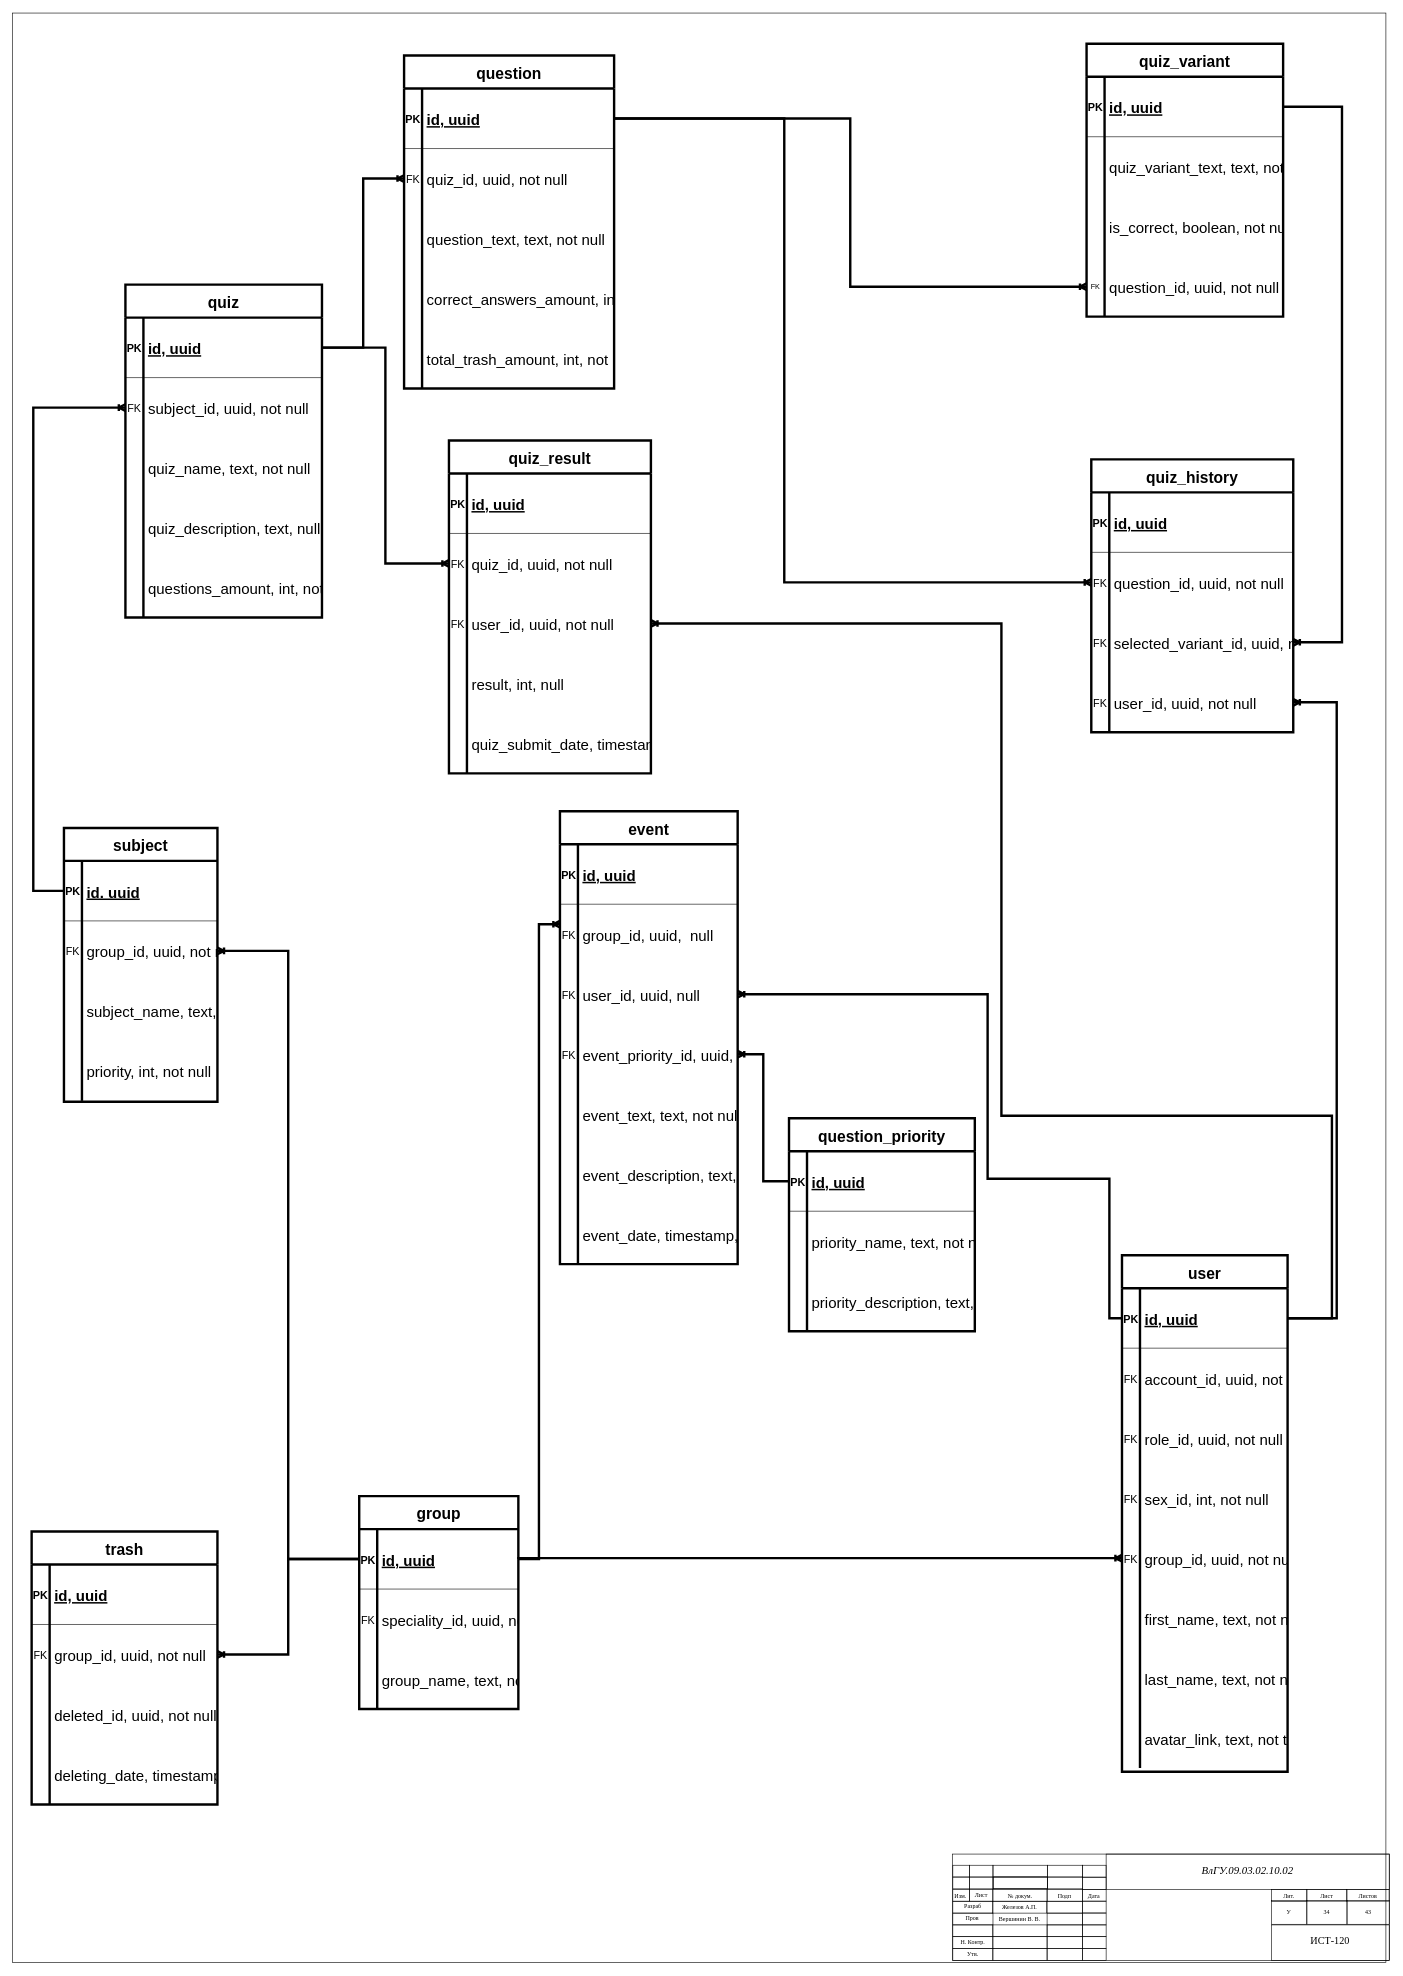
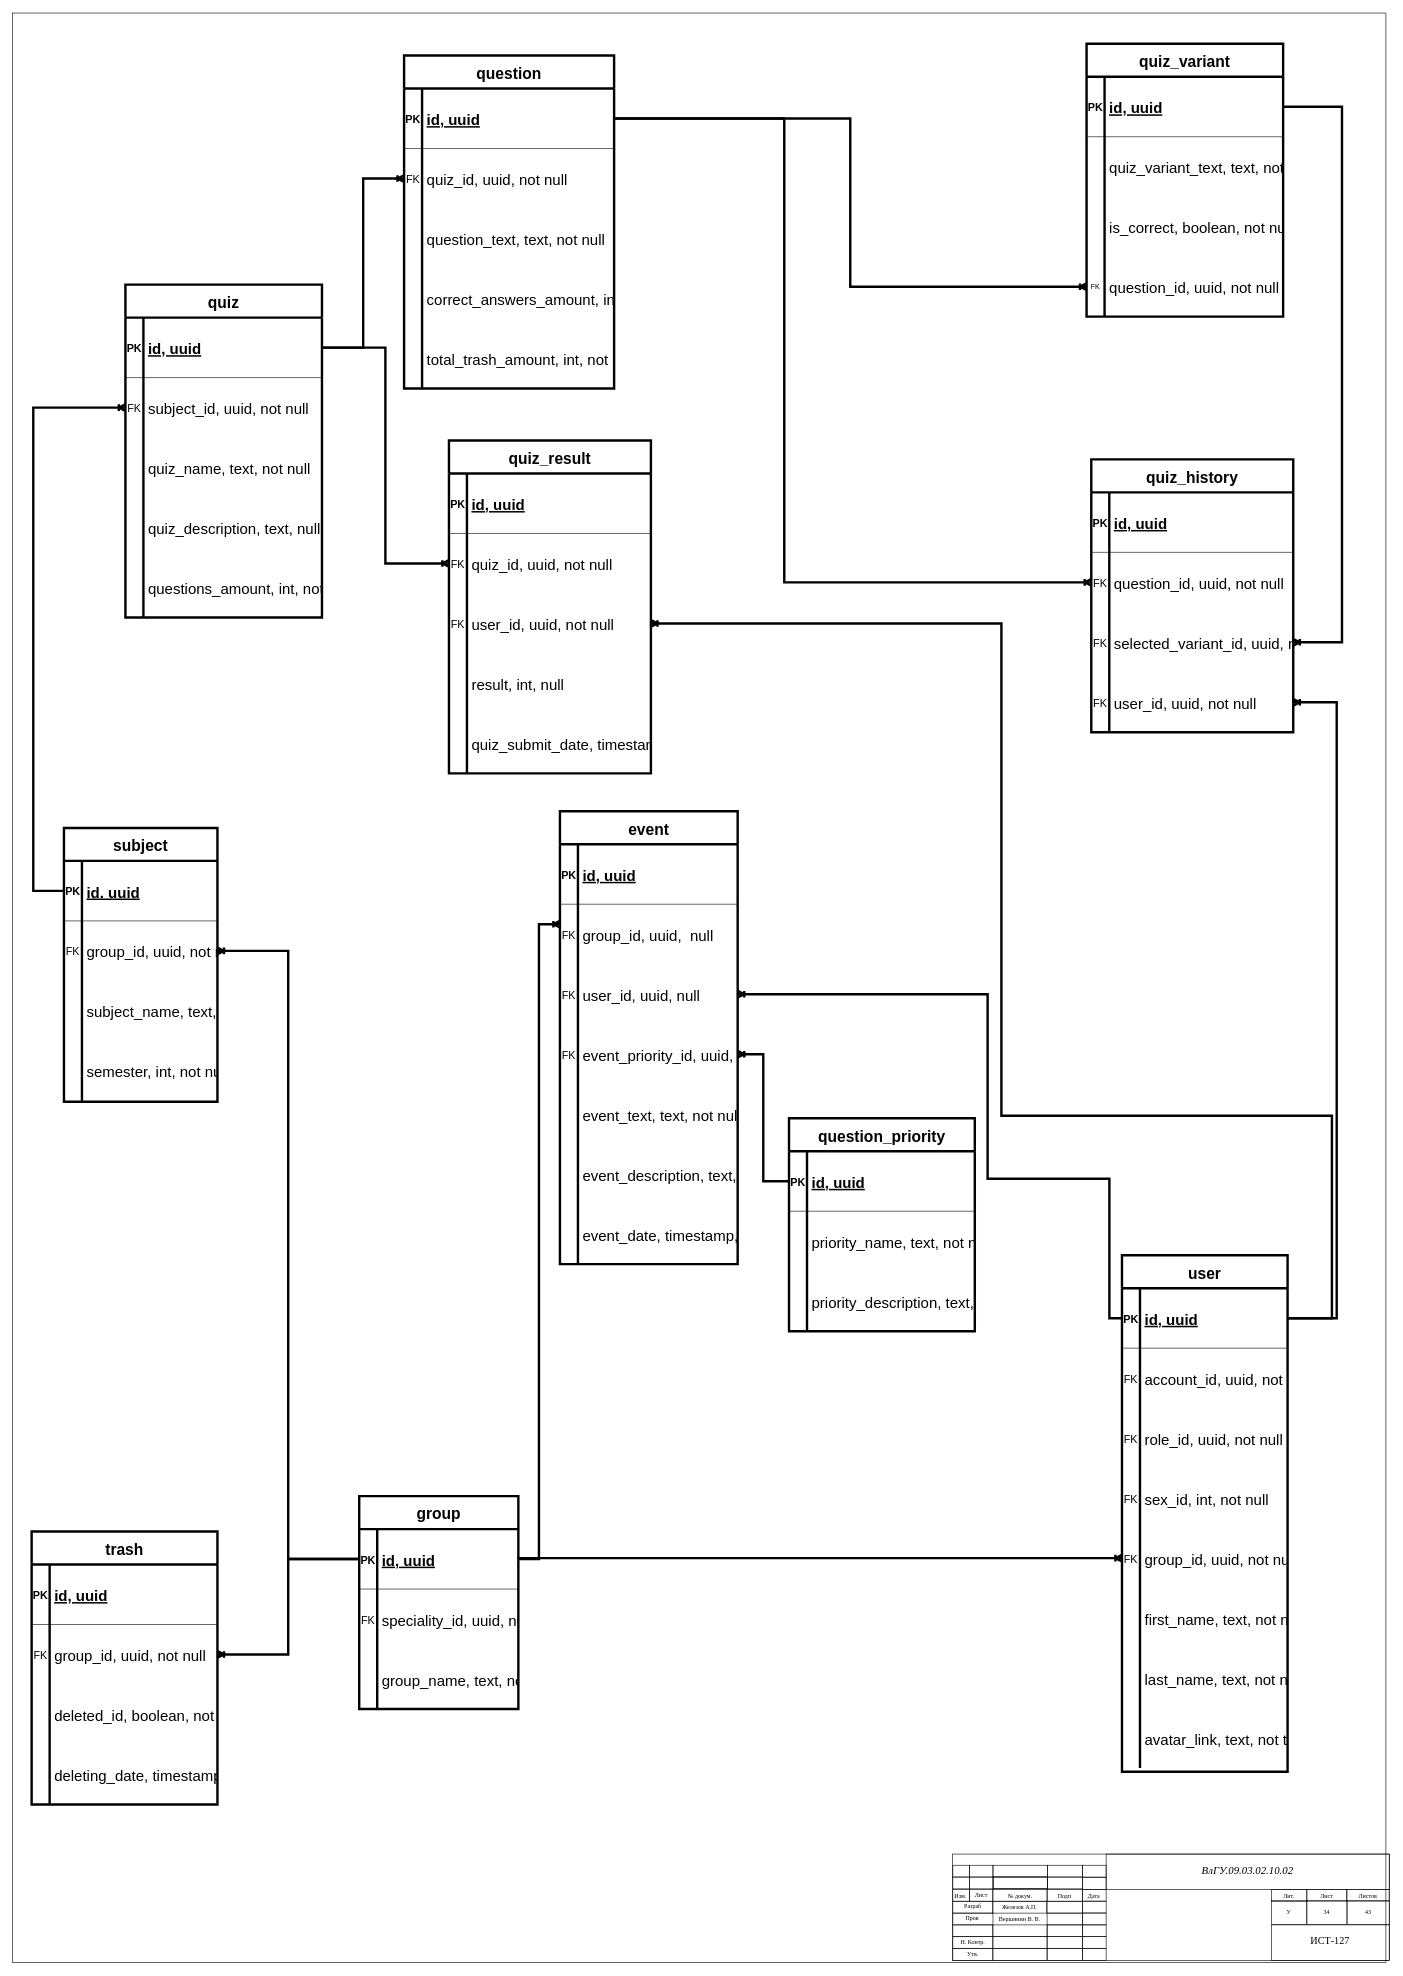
node "priority, int, not null": label "priority, int, not null" -> "semester, int, not null"
node "deleted_id, uuid, not null": label "deleted_id, uuid, not null" -> "deleted_id, boolean, not null"
node "ИСТ-120": label "ИСТ-120" -> "ИСТ-127"
